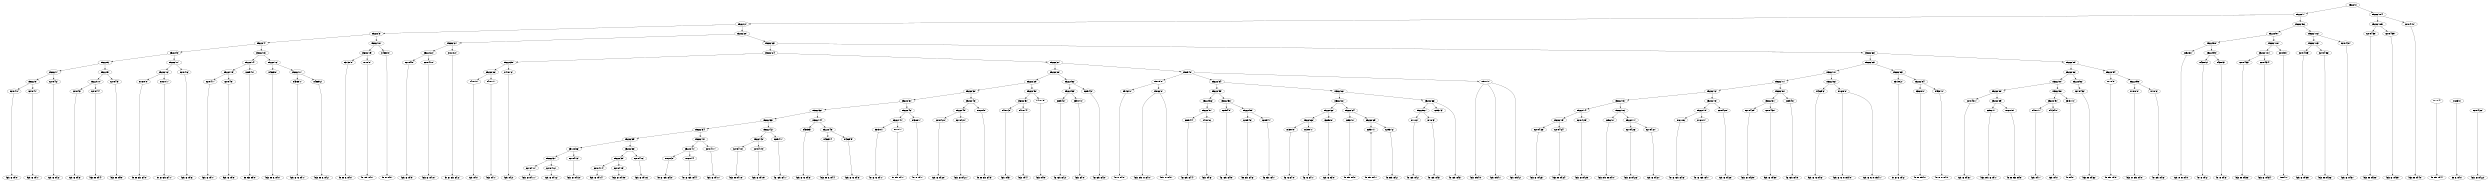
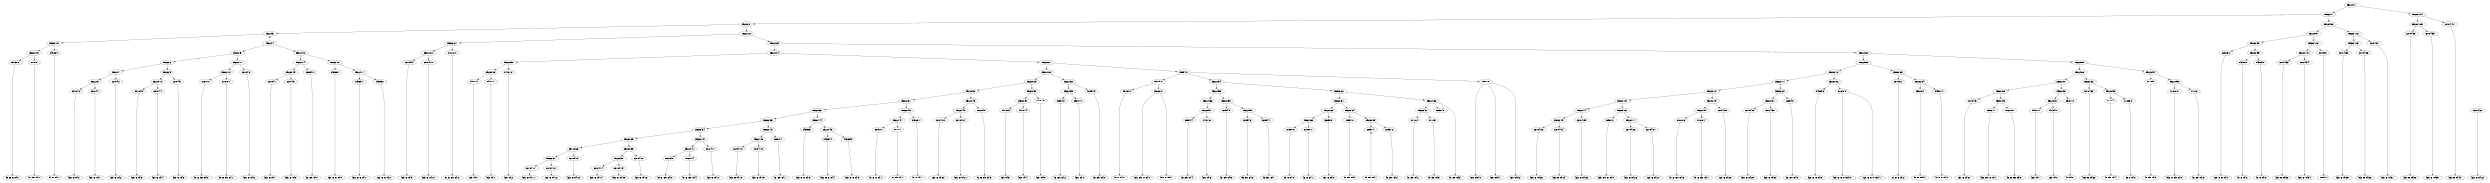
edge "L5222(3)" -> "L5222(4)": reversed
node "L5222(93)": added
